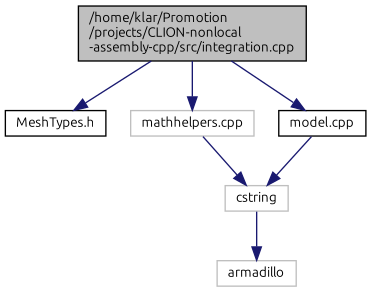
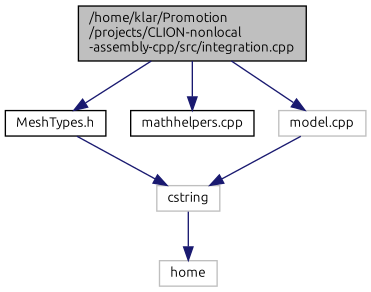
node "mathhelpers.cpp": color grey75 -> black
node "model.cpp": color black -> grey75
edge "mathhelpers.cpp" -> "cstring": now "MeshTypes.h" -> "cstring"
node "armadillo": label "armadillo" -> "home"
